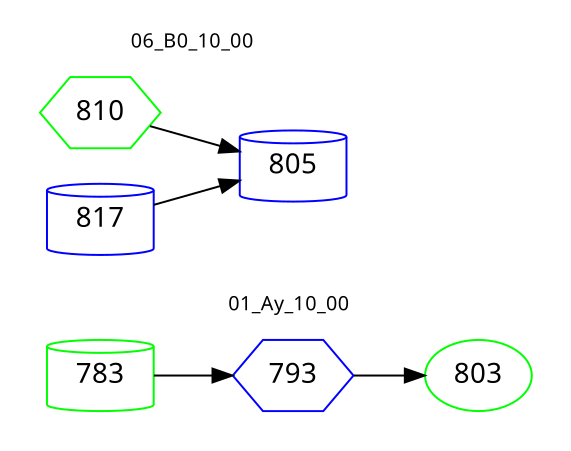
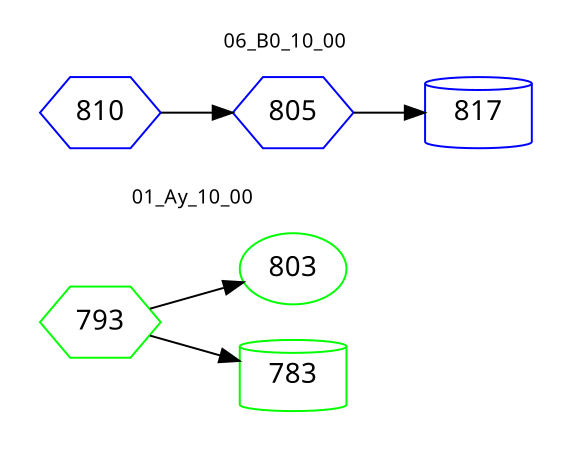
node "810": color green -> blue
node "805": shape cylinder -> hexagon
edge "817" -> "805": reversed
edge "783" -> "793": reversed
node "793": color blue -> green
